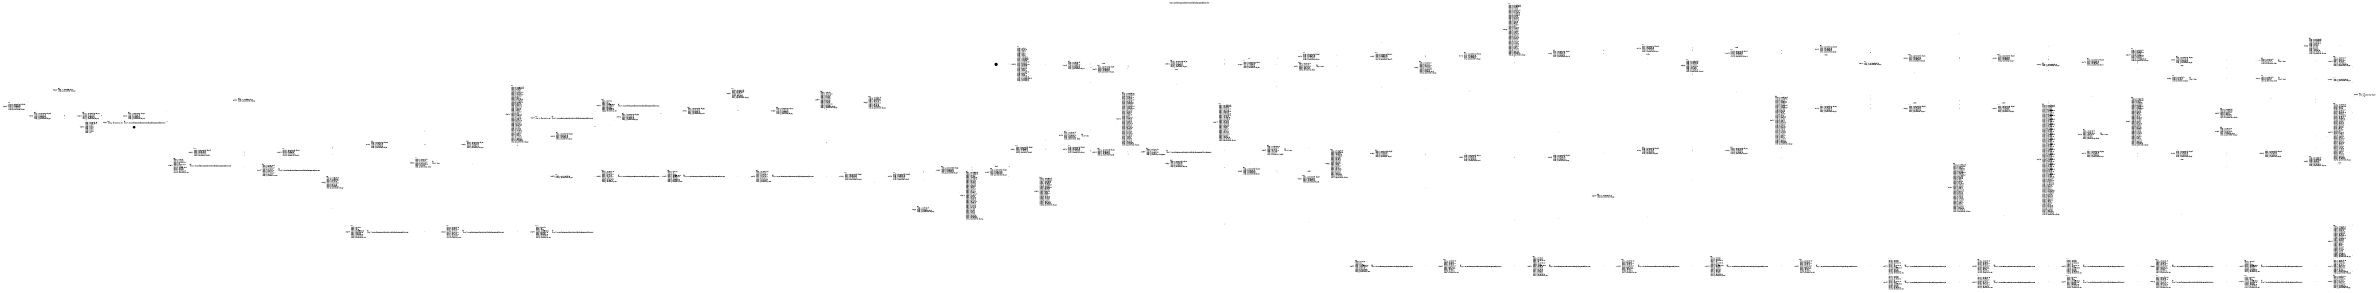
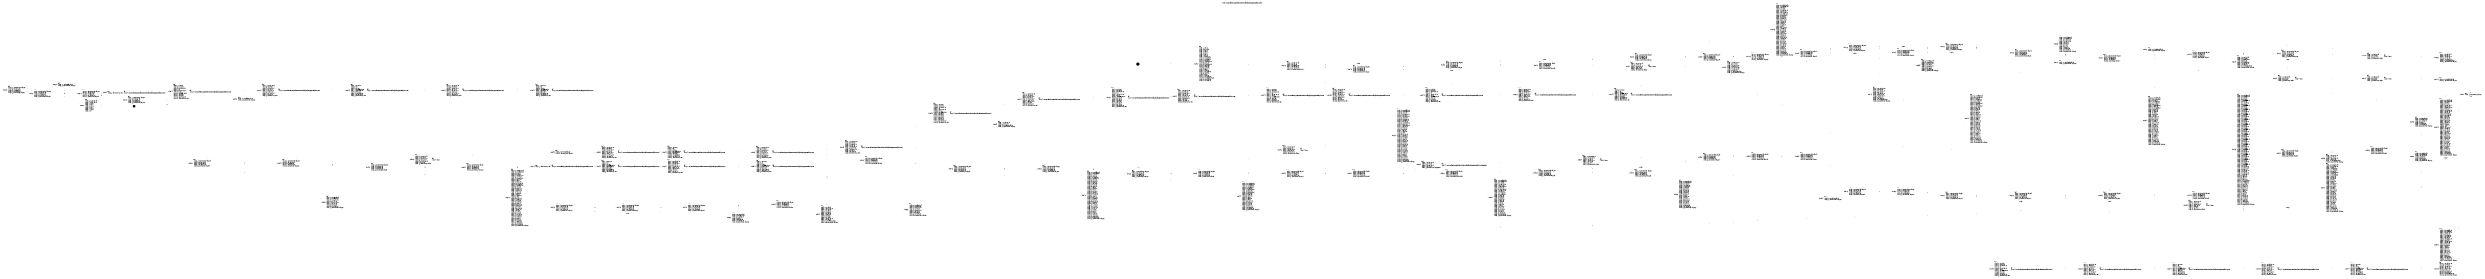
node "0x402674 [37]": added
node "0x402d71": added
